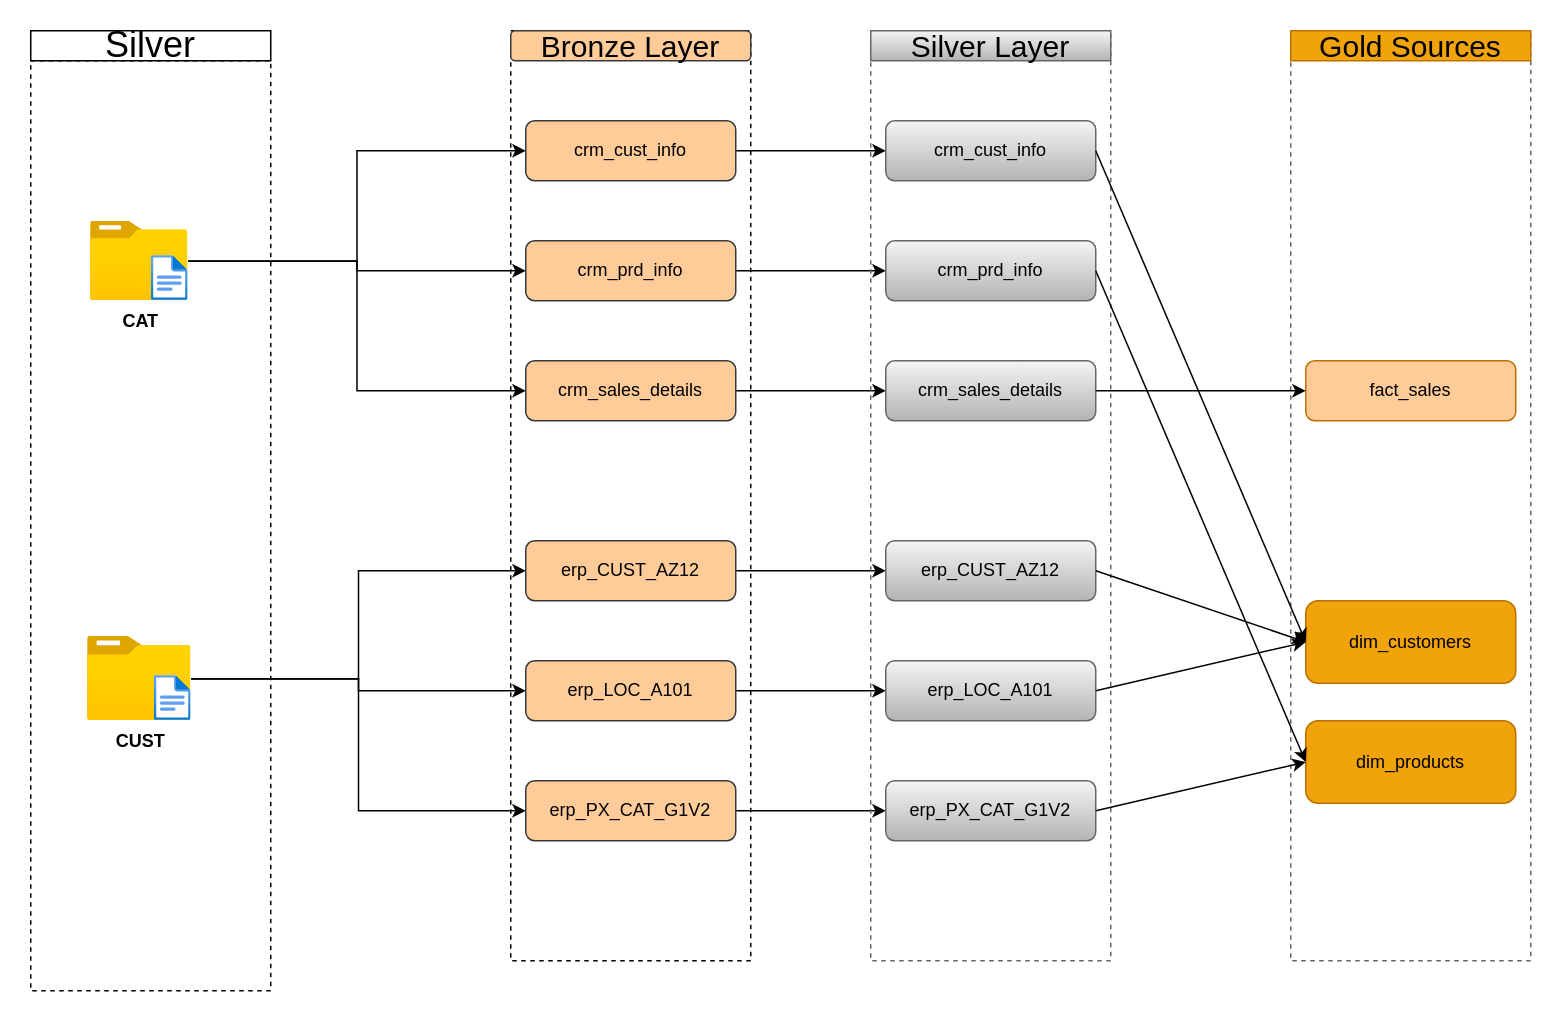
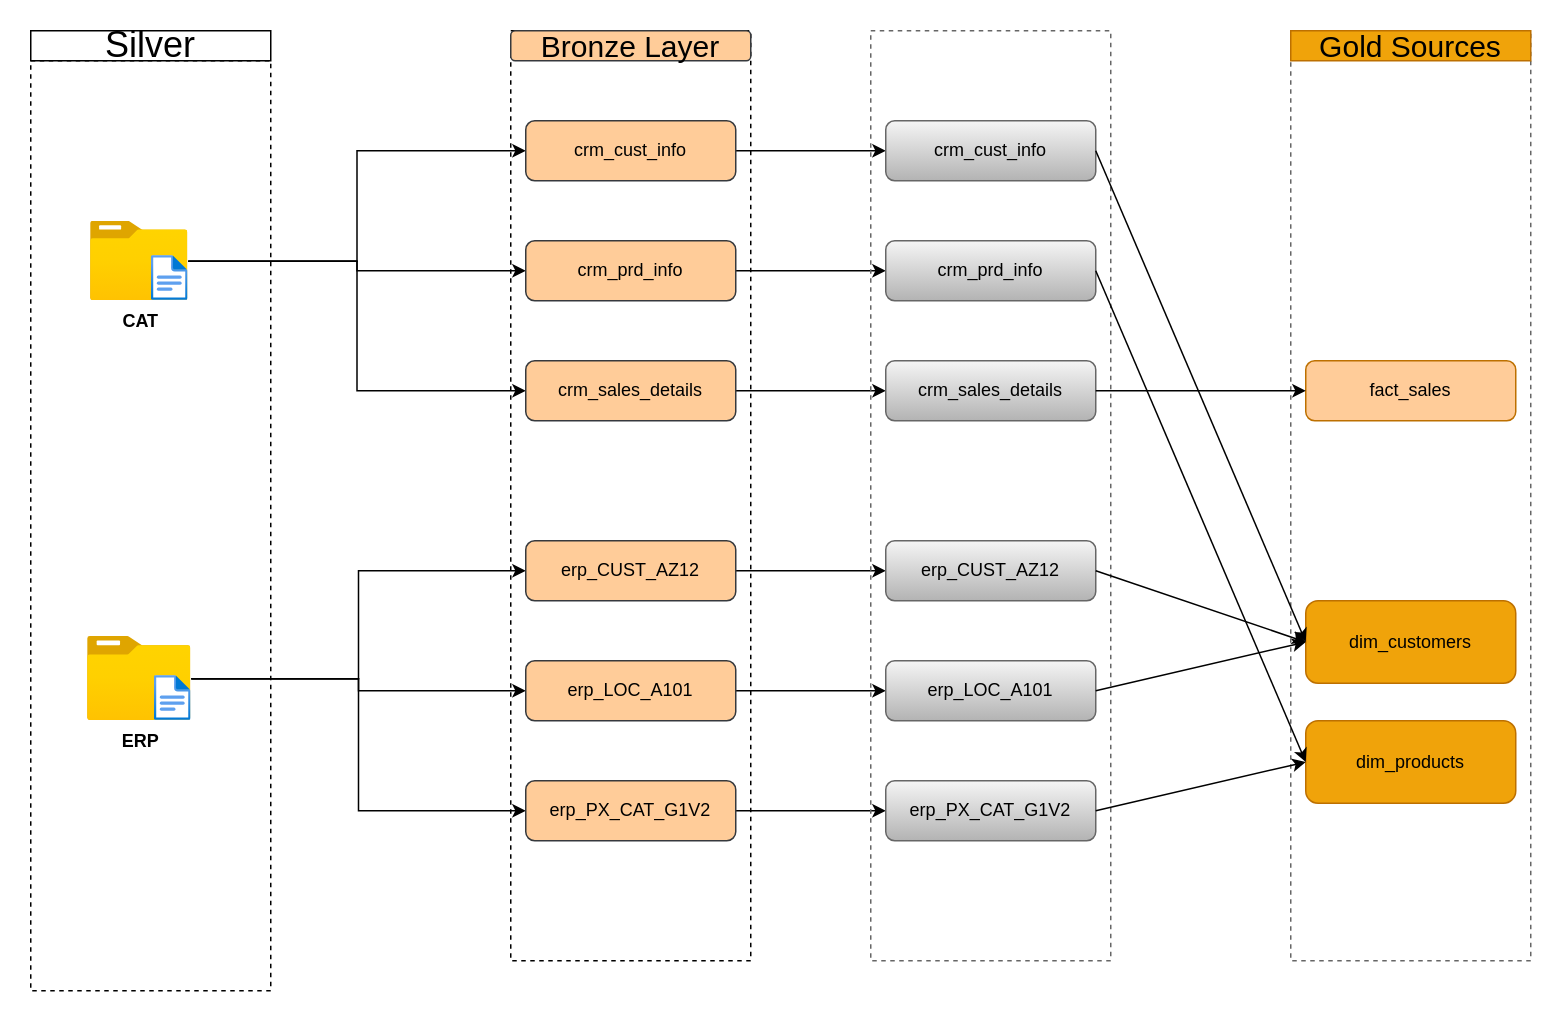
node "Silver Layer": removed
node "CUST": label "CUST" -> "ERP"
